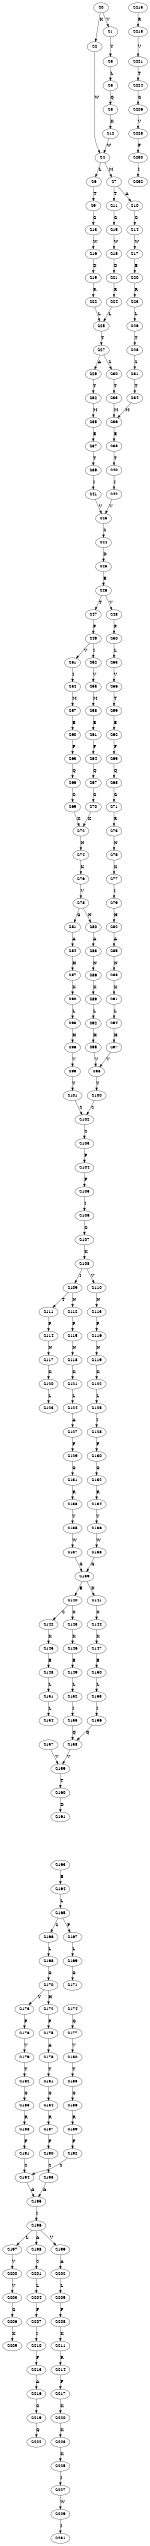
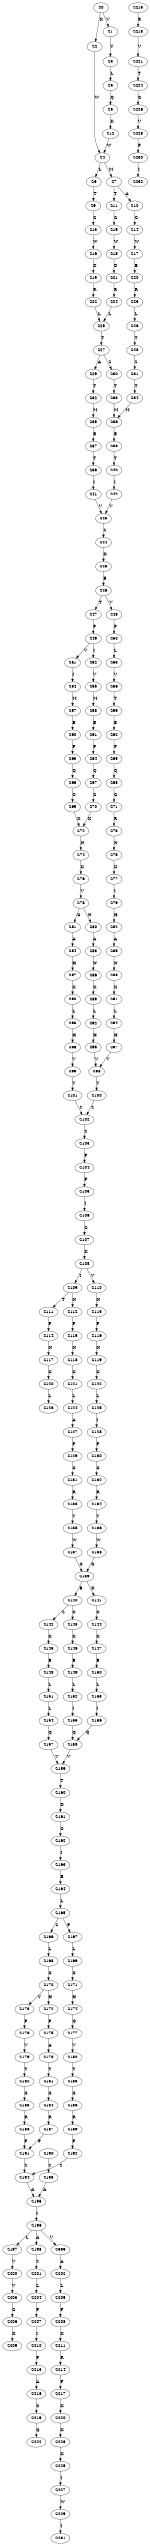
edge "S154" -> "S157": added, label "Q"
node "S162": added
edge "S171" -> "S174": added, label "H"
edge "S187" -> "S190": now "S187" -> "S191"
node "S199": label "S199" -> "S599"
